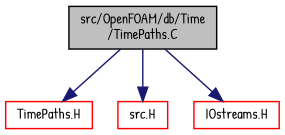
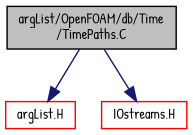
node "src/OpenFOAM/db/Time /TimePaths.C": label "src/OpenFOAM/db/Time /TimePaths.C" -> "argList/OpenFOAM/db/Time /TimePaths.C"
node "TimePaths.H": removed
node "src.H": label "src.H" -> "argList.H"
